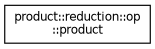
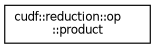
node "product::reduction::op ::product": label "product::reduction::op ::product" -> "cudf::reduction::op ::product"
